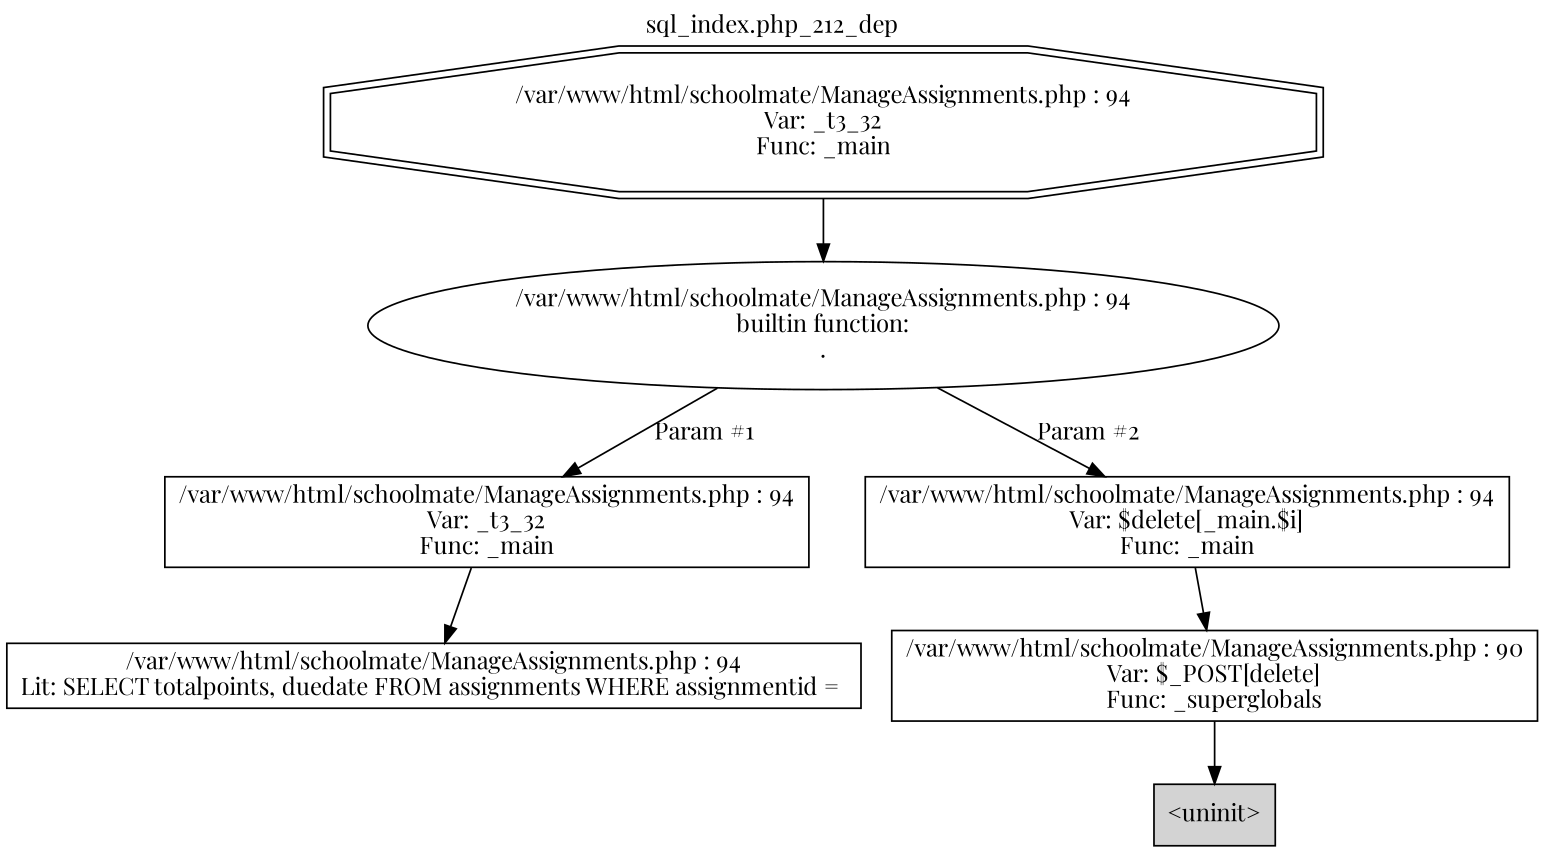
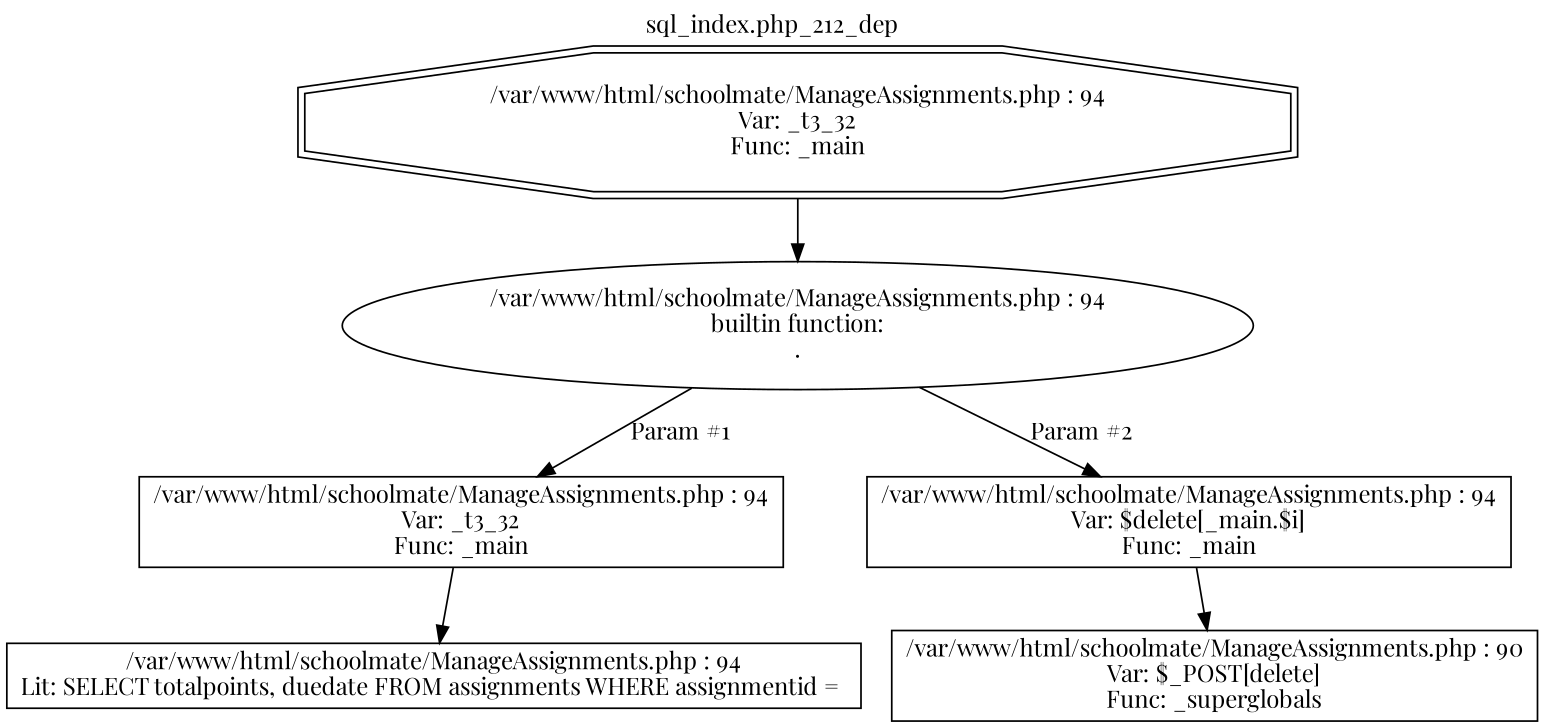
node "<uninit>": removed
